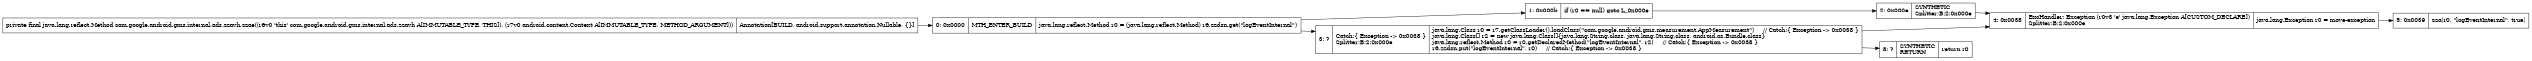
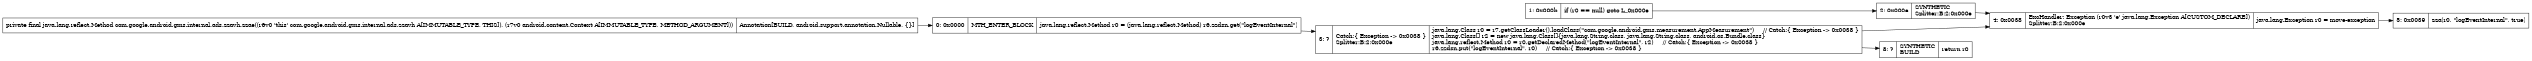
edge "0: 0x0000" -> "1: 0x000b": removed
node "0: 0x0000": text "MTH_ENTER_BUILD" -> "MTH_ENTER_BLOCK"
node "8: ?": text "RETURN" -> "BUILD"
